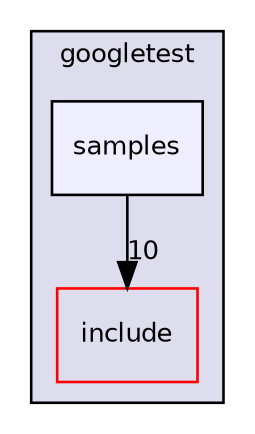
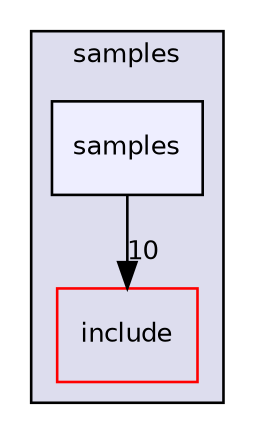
cluster "googletest": label "googletest" -> "samples"
